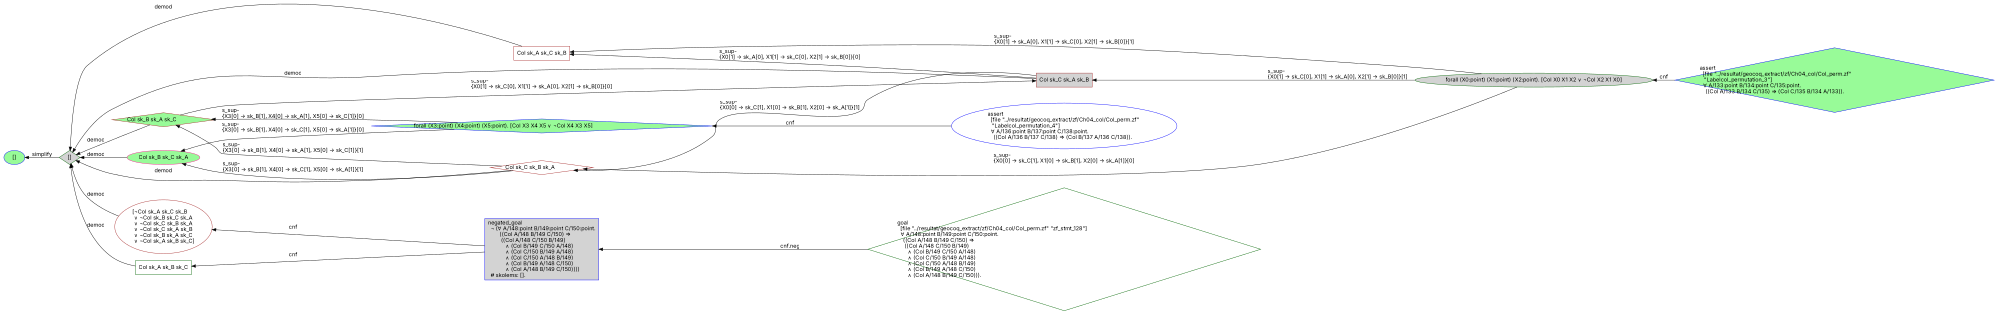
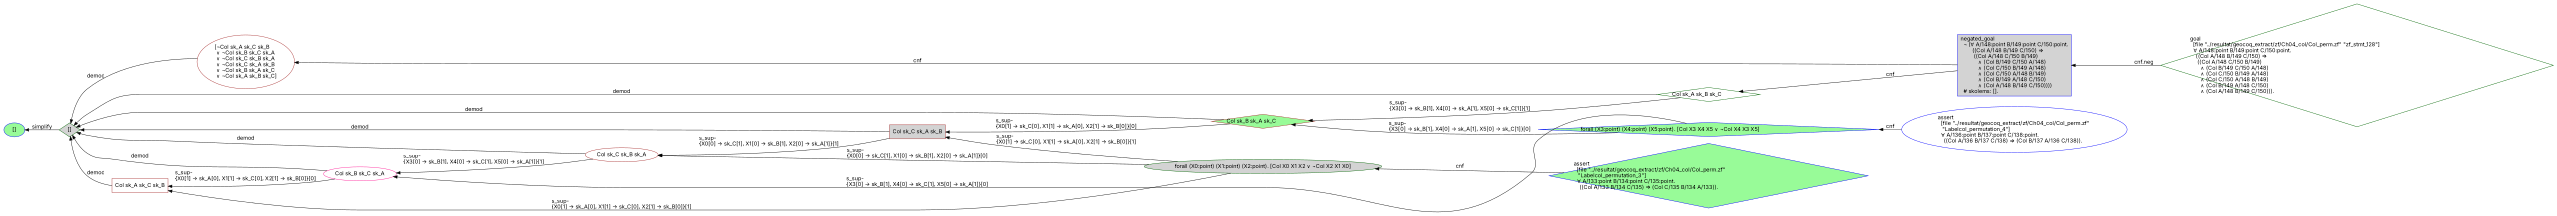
edge "Col sk_C sk_A sk_B" -> "Col sk_A sk_C sk_B": now "Col sk_B sk_C sk_A" -> "Col sk_A sk_C sk_B"
node "Col sk_B sk_C sk_A": fillcolor palegreen -> white
edge "Col sk_C sk_B sk_A" -> "Col sk_B sk_A sk_C": now "Col sk_A sk_B sk_C" -> "Col sk_B sk_A sk_C"
node "Col sk_C sk_B sk_A": shape diamond -> ellipse
node "Col sk_A sk_B sk_C": shape box -> diamond
